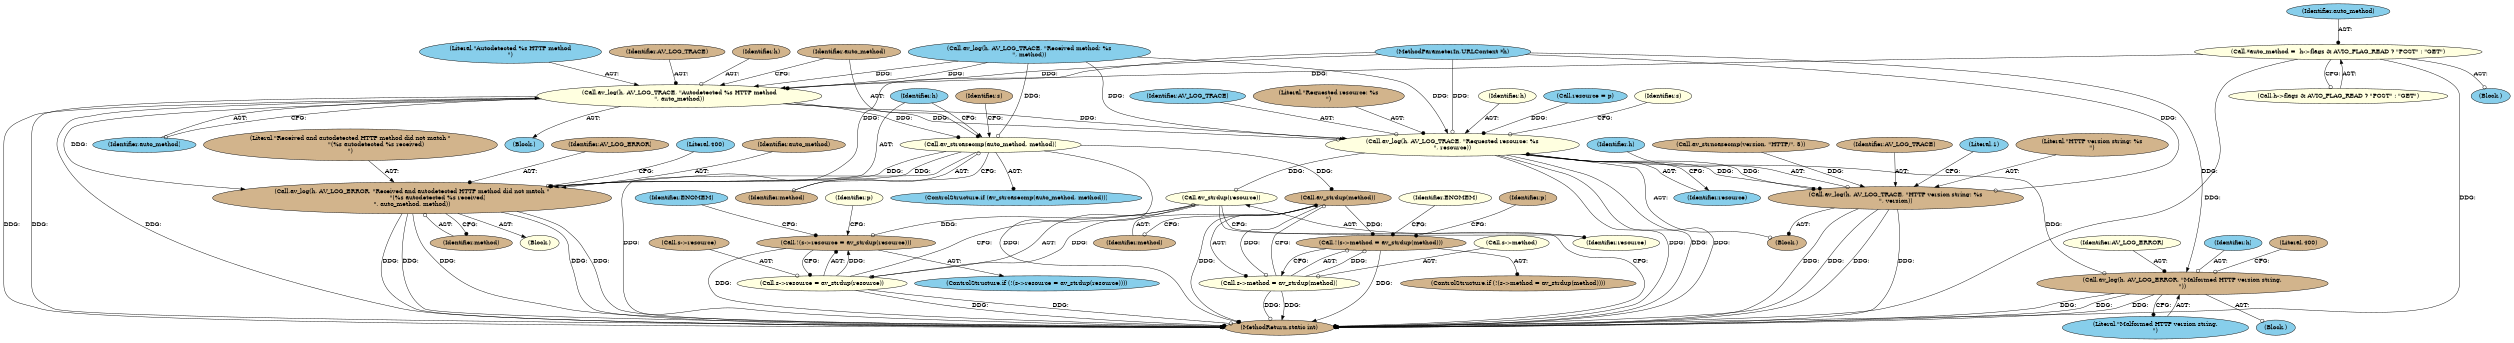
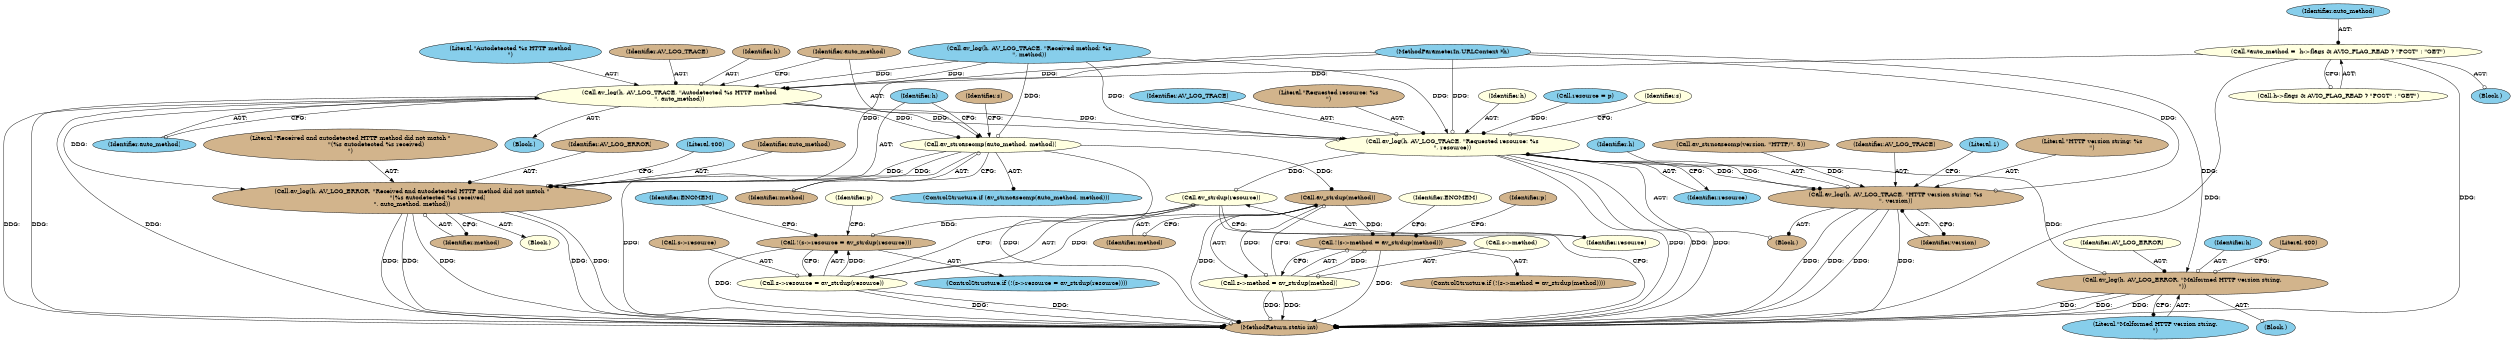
node "(ControlStructure,if (av_strcasecmp(auto_method, method)))": label "(ControlStructure,if (av_strcasecmp(auto_method, method)))" -> "(ControlStructure,if (av_strncasecmp(auto_method, method)))"
node "(Identifier,version)": added
